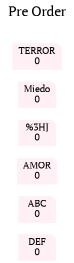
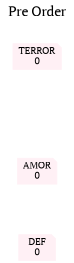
node "Miedo 0": removed
node "%3HJ 0": removed
node "ABC 0": removed
